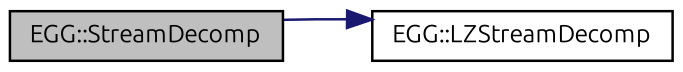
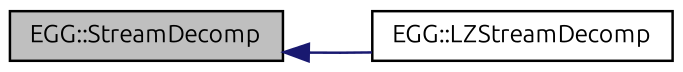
edge "EGG::StreamDecomp" -> "EGG::LZStreamDecomp": reversed
